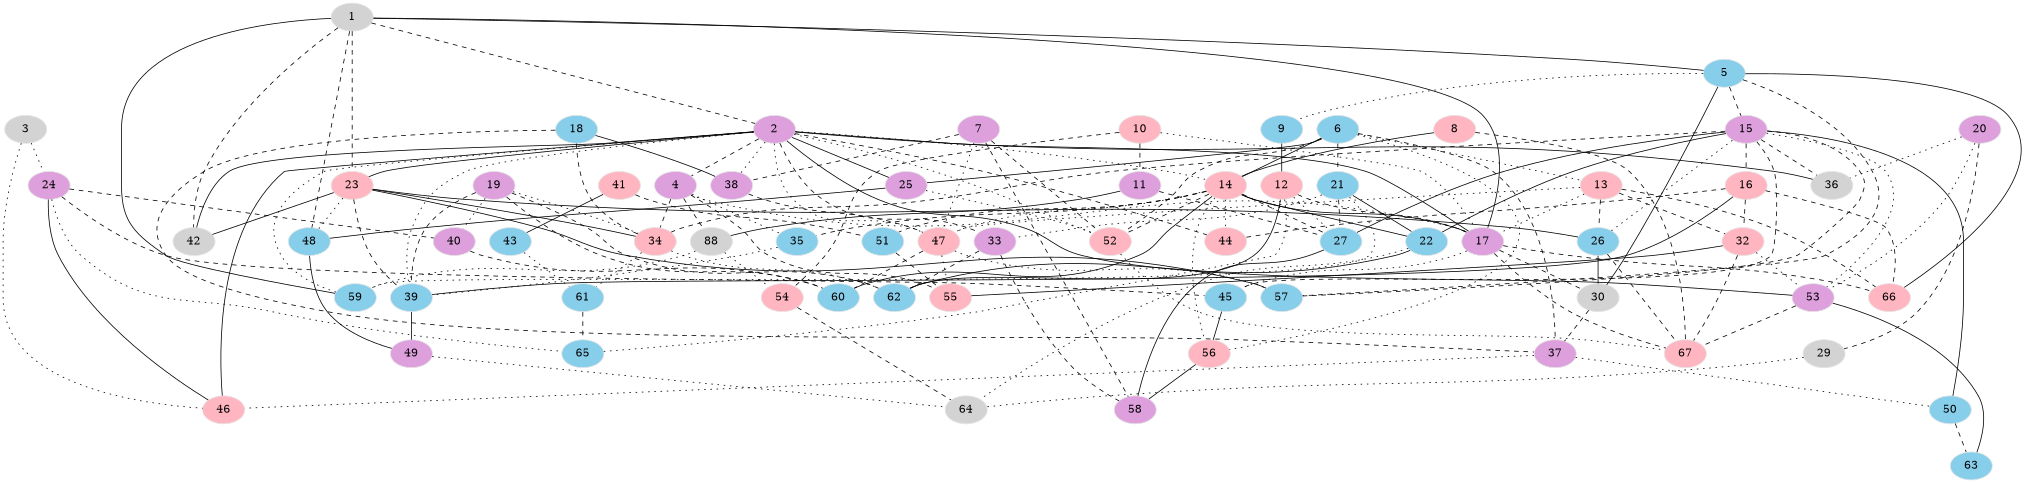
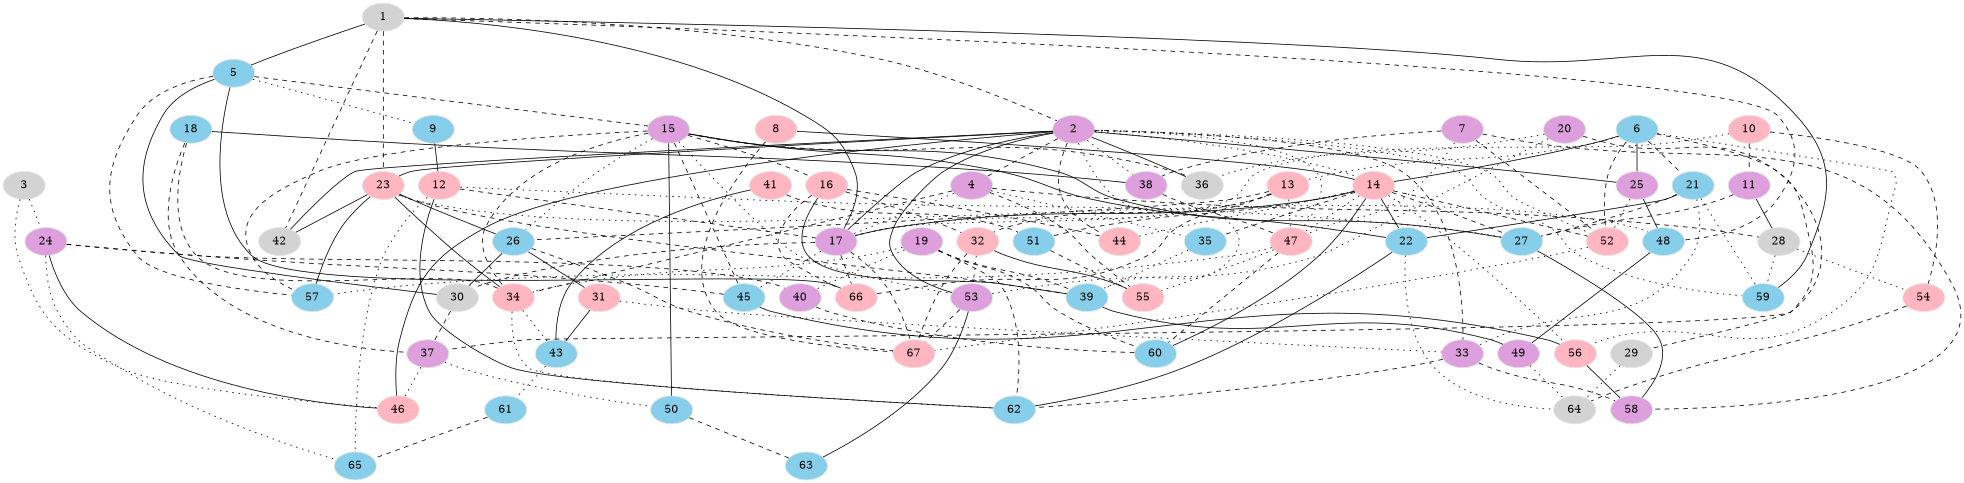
node "88": label "88" -> "28"
edge "34" -- "61": now "34" -- "43"
node "31": added
